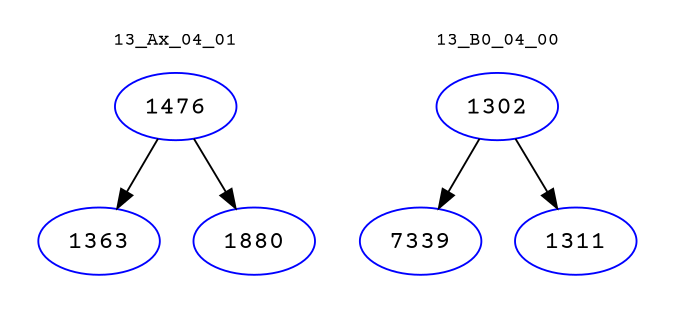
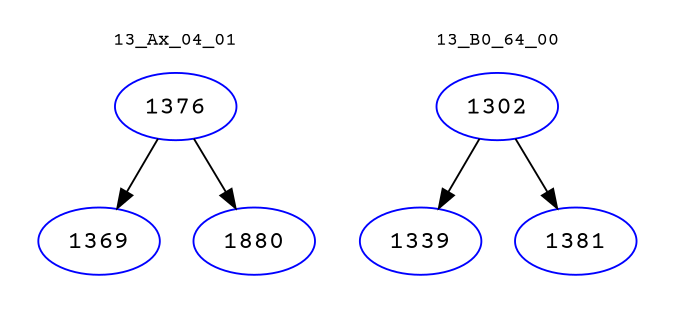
cluster "13_B0_04_00": label "13_B0_04_00" -> "13_B0_64_00"
node "1476": label "1476" -> "1376"
node "1363": label "1363" -> "1369"
node "7339": label "7339" -> "1339"
node "1311": label "1311" -> "1381"
